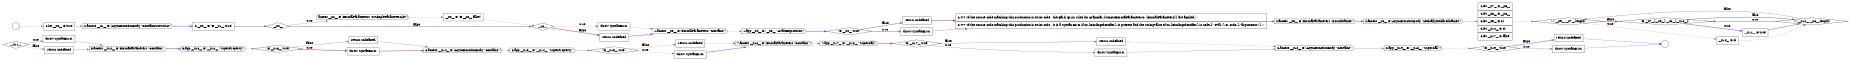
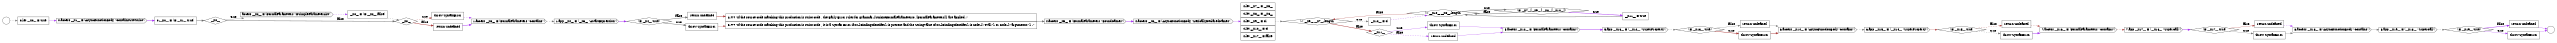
edge "(< __x9__ __x7__.length)" -> "(= __x7__[__x9__] __x8__[__x10__])": now "(< __x9__ __x7__.length)" -> "__x11__"
edge "__x10__ = 0i" -> "(< __x10__ __x8__.length)": color brown -> purple
